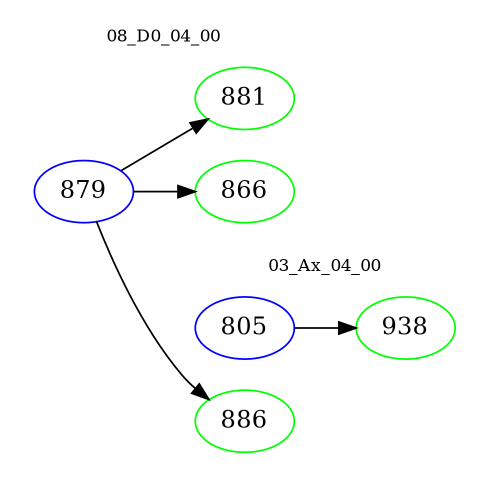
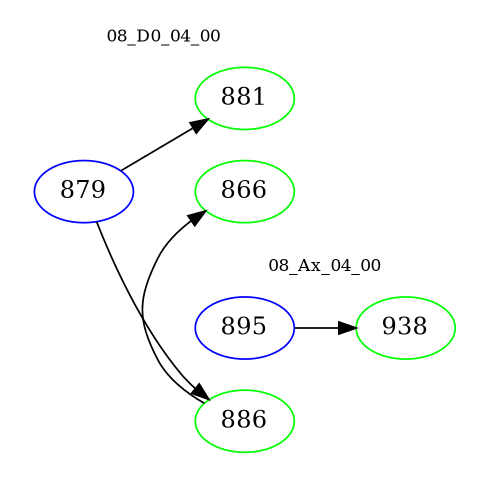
edge "879" -> "866": now "886" -> "866"
cluster "03_Ax_04_00": label "03_Ax_04_00" -> "08_Ax_04_00"
node "805": label "805" -> "895"
